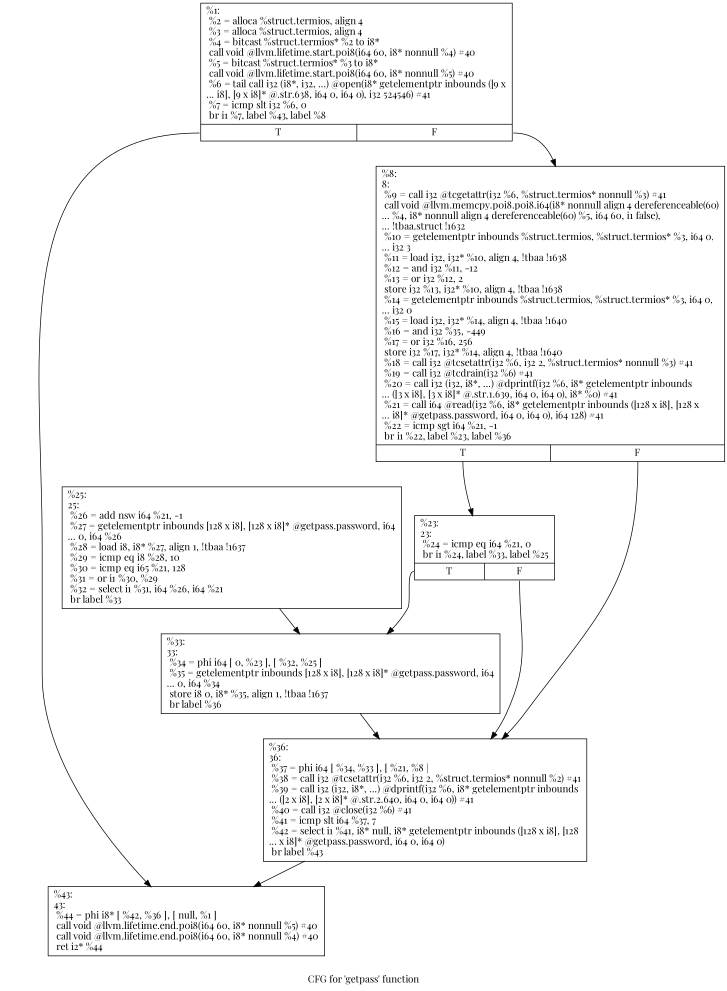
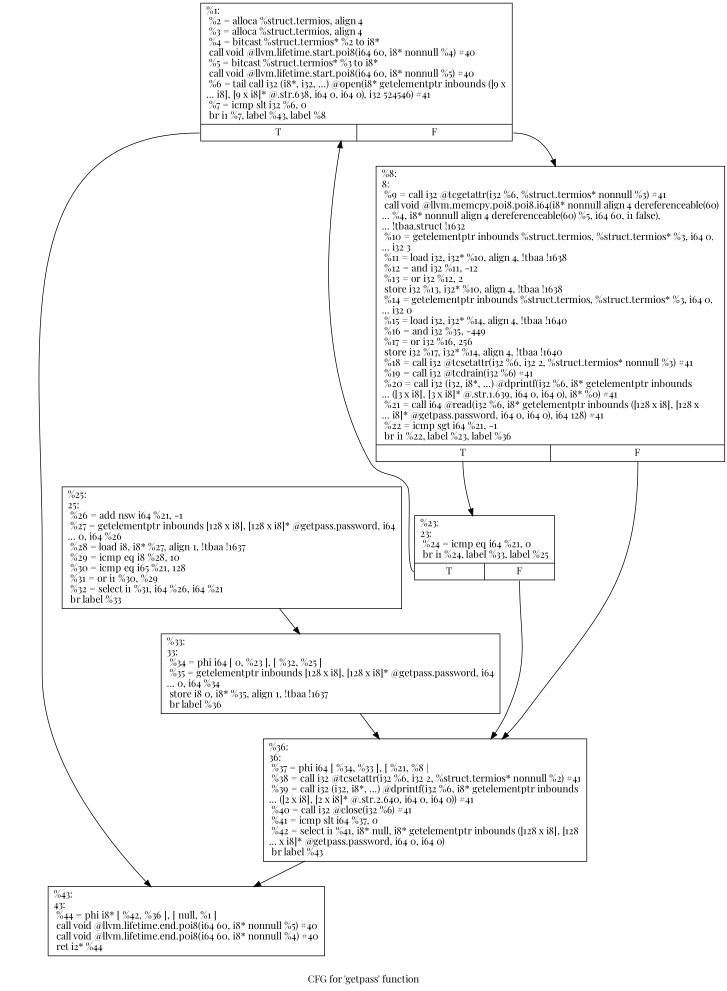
edge "%23:" -> "%33:": now "%23:" -> "%1:"
node "%36:": text "%41 = icmp slt i64 %37, 7" -> "%41 = icmp slt i64 %37, 0"
